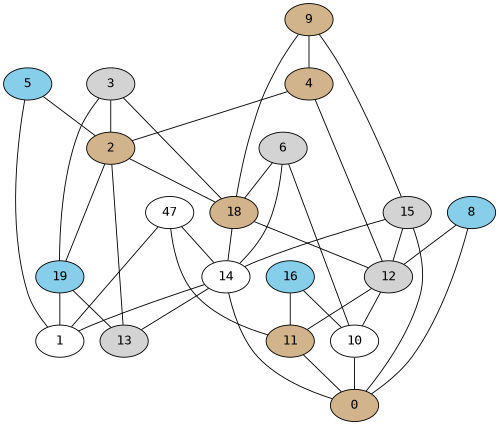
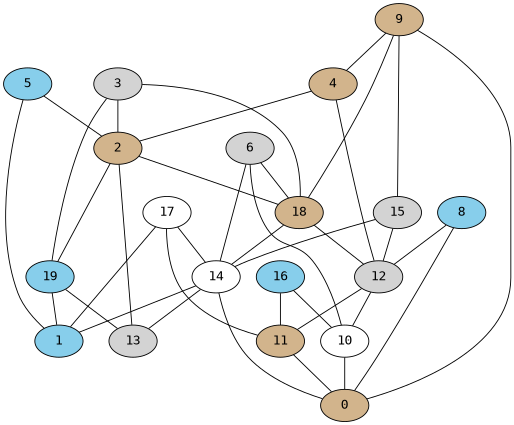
node "47": label "47" -> "17"
edge "15" -- "0": now "9" -- "0"
node "1": fillcolor white -> skyblue
